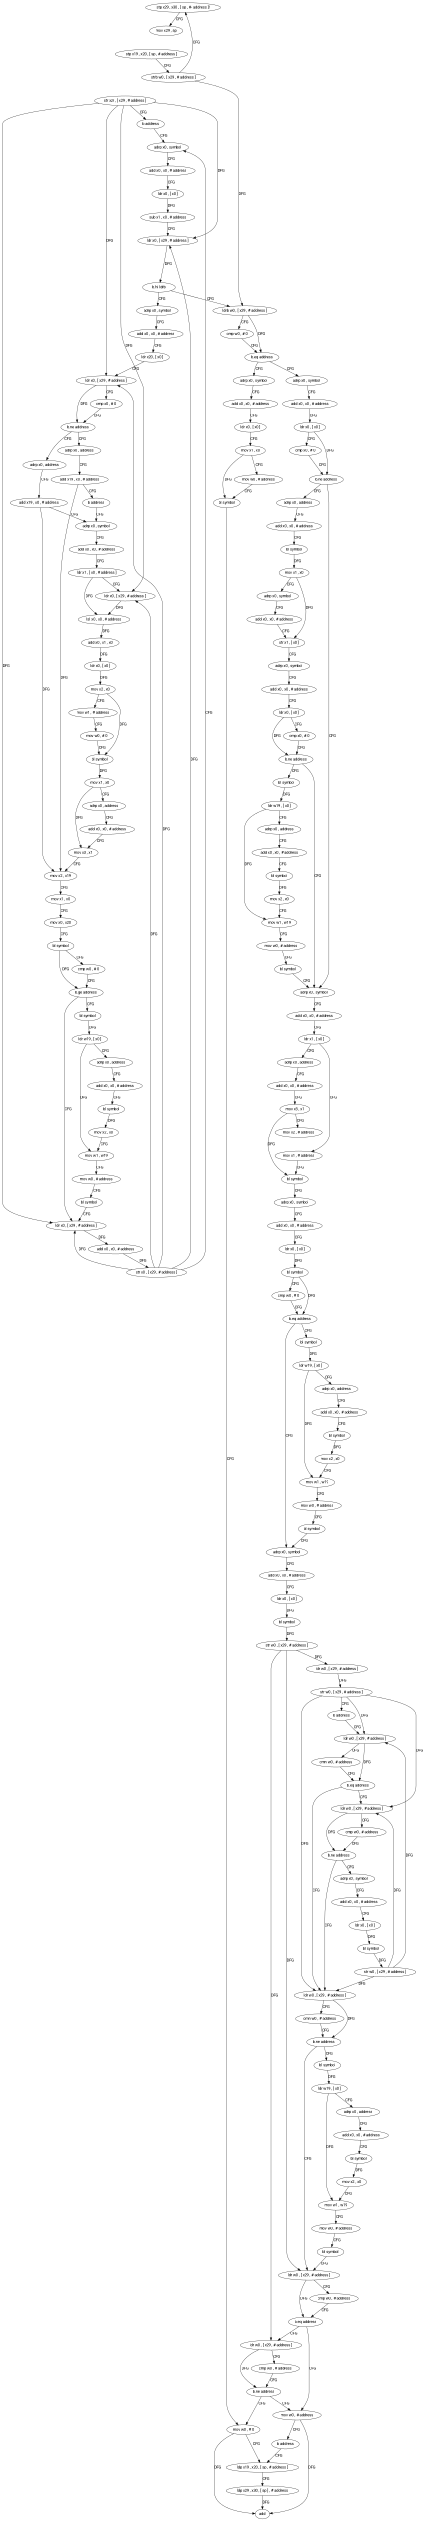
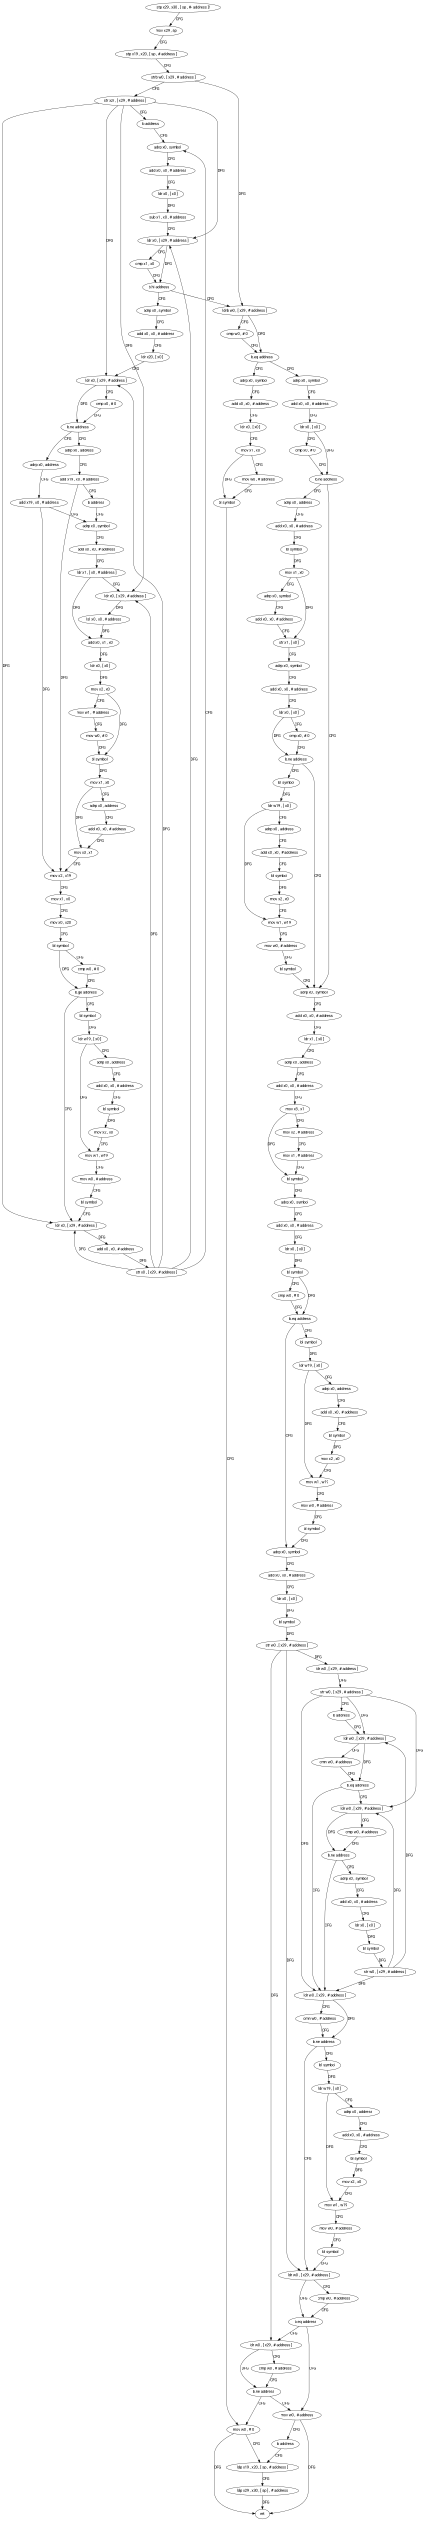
edge "mov x29 , sp" -> "stp x19 , x20 , [ sp , # address ]": added, label "CFG"
edge "strb w0 , [ x29 , # address ]" -> "stp x29 , x30 , [ sp , #- address ]!": now "strb w0 , [ x29 , # address ]" -> "str xzr , [ x29 , # address ]"
node "cmp x1 , x0": added
node "b.hi ldrb": label "b.hi ldrb" -> "b.hi address"
edge "ldr x1 , [ x0 , # address ]" -> "lsl x0 , x0 , # address": now "ldr x1 , [ x0 , # address ]" -> "add x0 , x1 , x0"
edge "ldr x1 , [ x0 ]" -> "mov x1 , # address": now "mov x2 , # address" -> "mov x1 , # address"
node "add": label "add" -> "ret"
